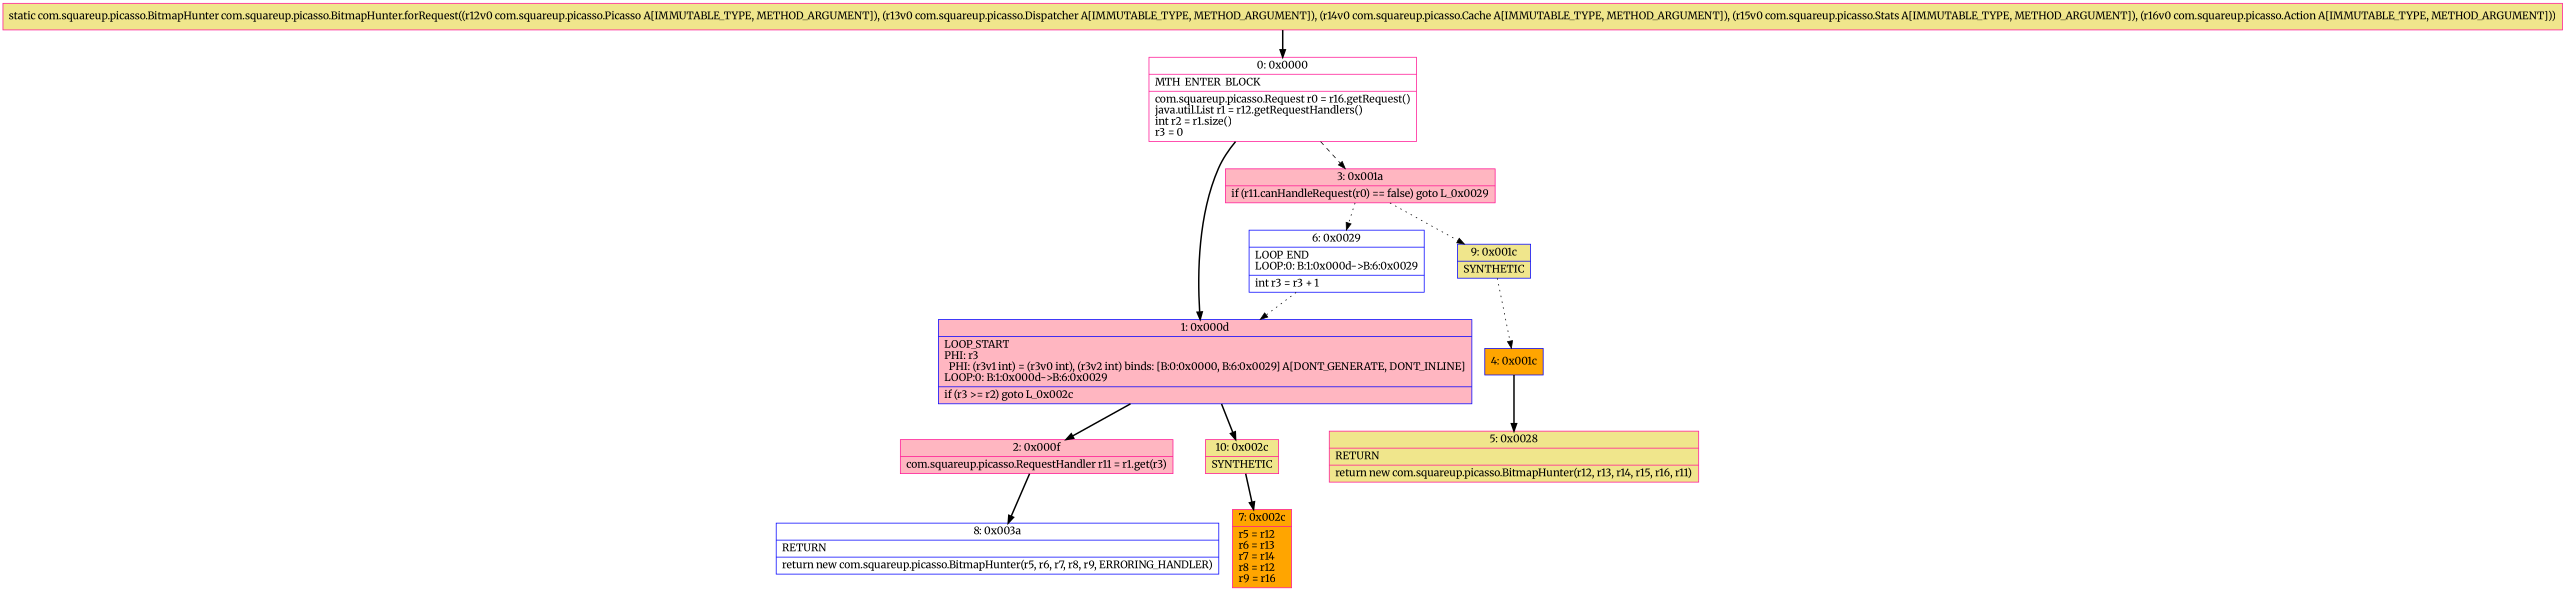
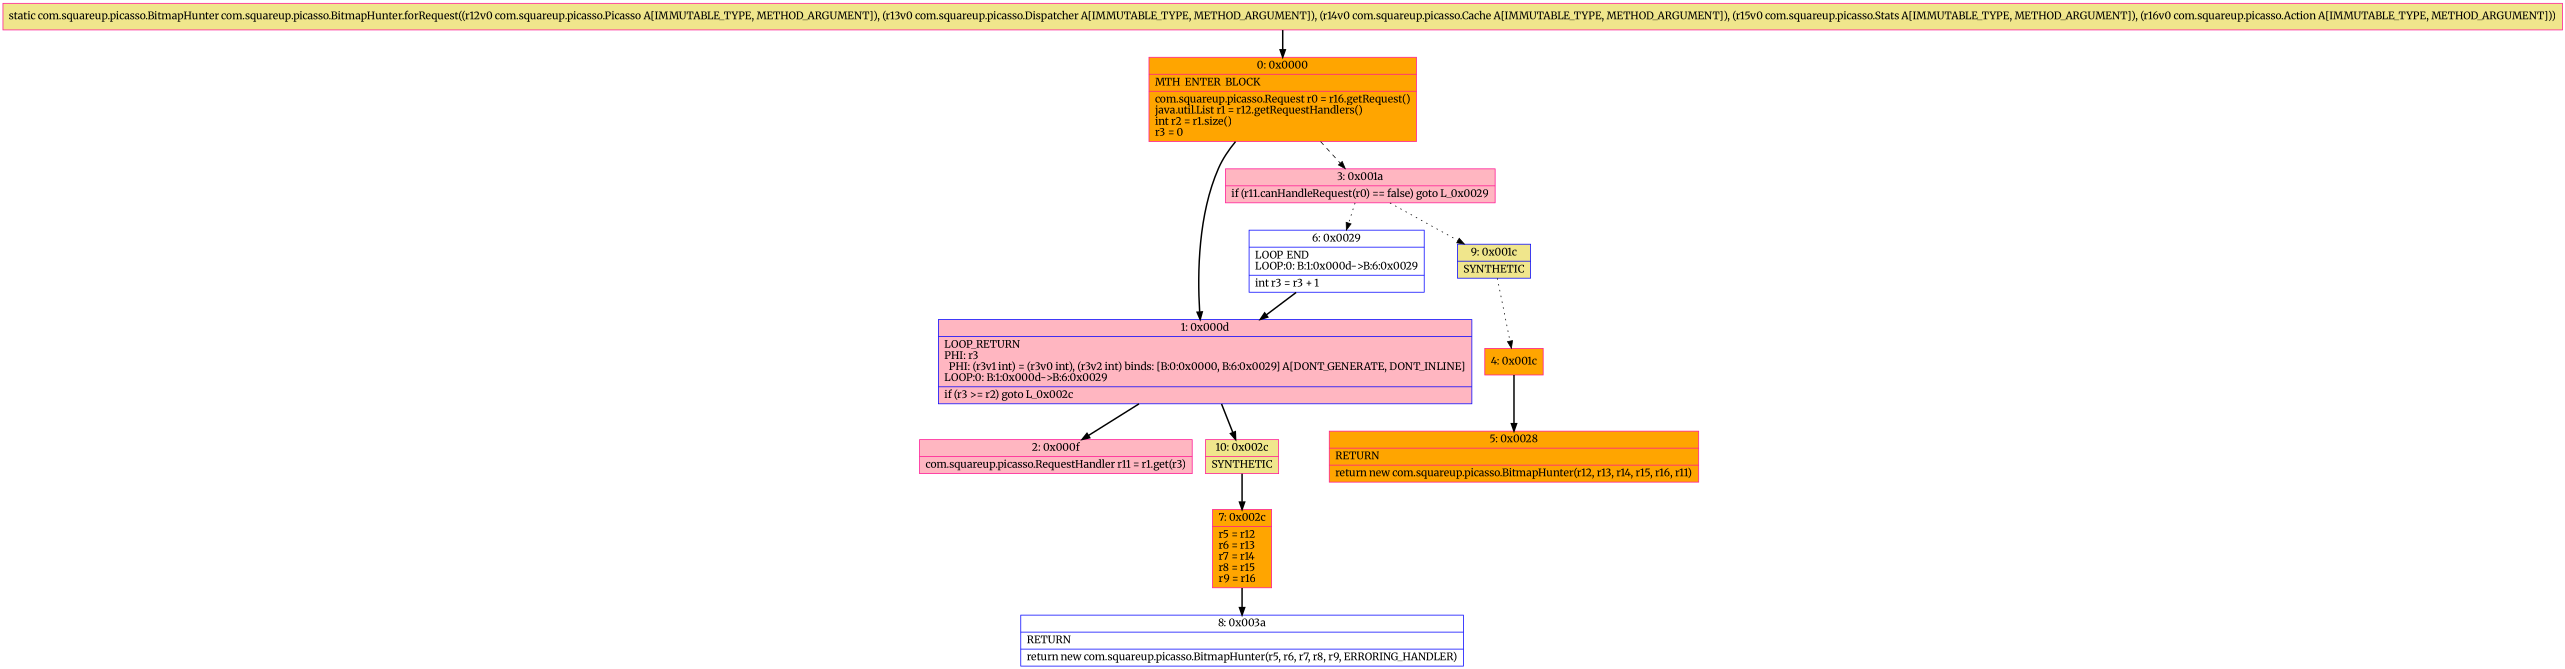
node "0: 0x0000": fillcolor white -> orange
edge "6: 0x0029" -> "1: 0x000d": style dotted -> bold
node "1: 0x000d": text "LOOP_START" -> "LOOP_RETURN"
node "4: 0x001c": color blue -> deeppink
node "5: 0x0028": fillcolor khaki -> orange
edge "2: 0x000f" -> "8: 0x003a": now "7: 0x002c" -> "8: 0x003a"
node "7: 0x002c": text "r8 = r12" -> "r8 = r15"
